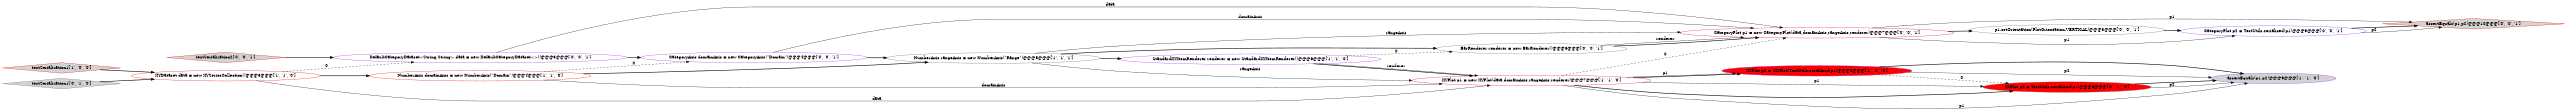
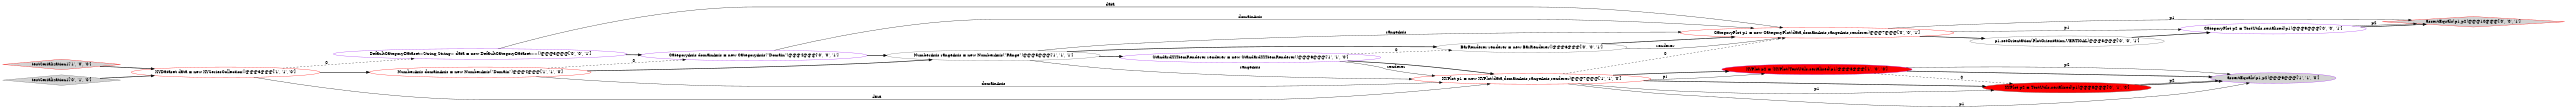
node "testSerialization2['0', '0', '1']": removed
